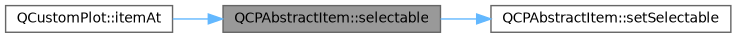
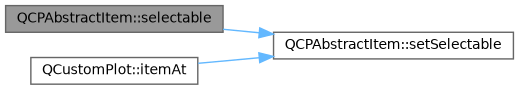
edge "QCustomPlot::itemAt" -> "QCPAbstractItem::selectable": now "QCustomPlot::itemAt" -> "QCPAbstractItem::setSelectable"
